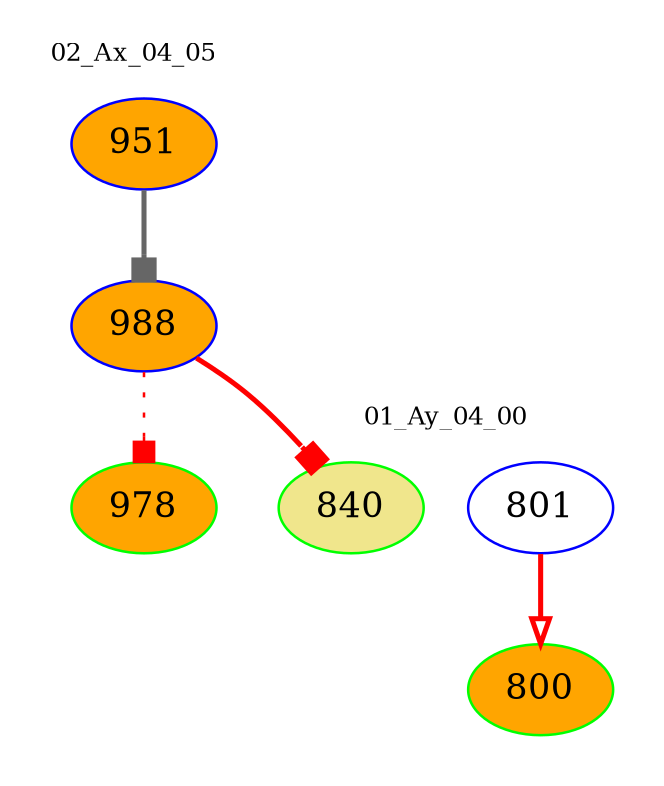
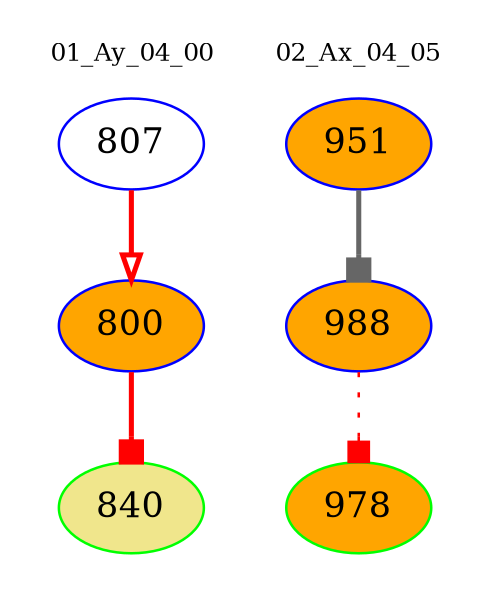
edge "988" -> "840": now "800" -> "840"
node "801": label "801" -> "807"
node "800": color green -> blue
